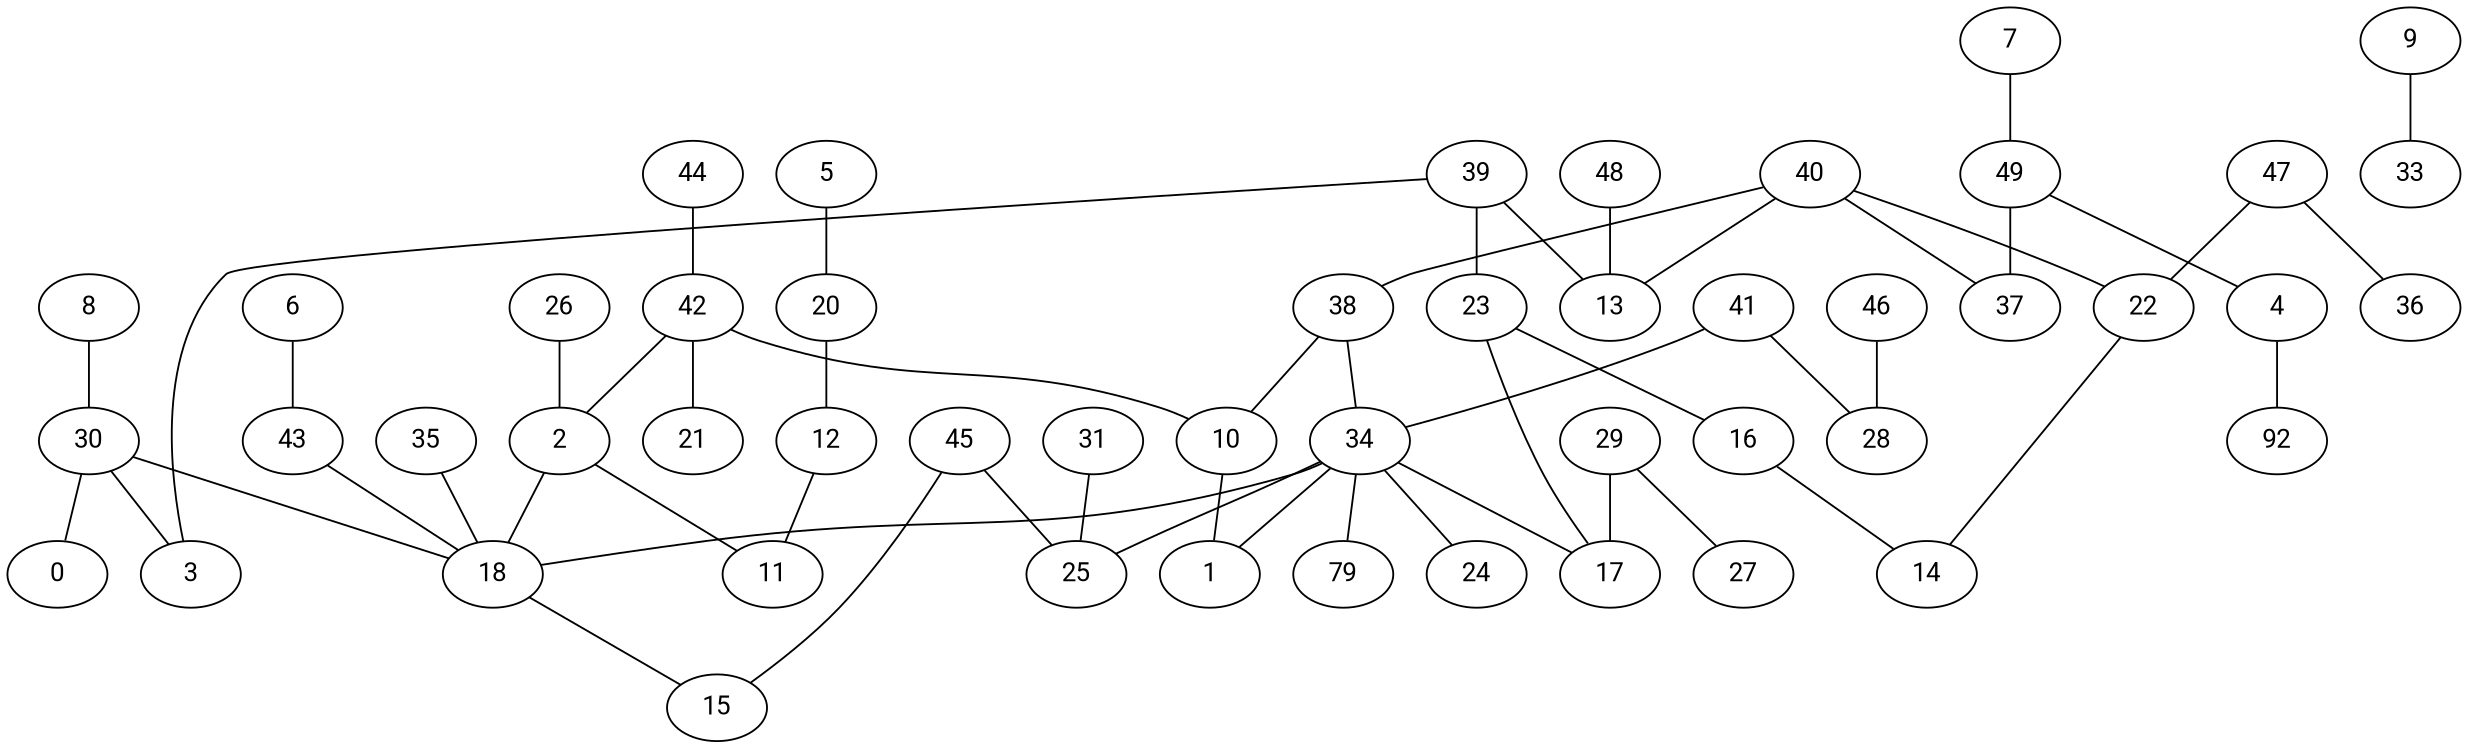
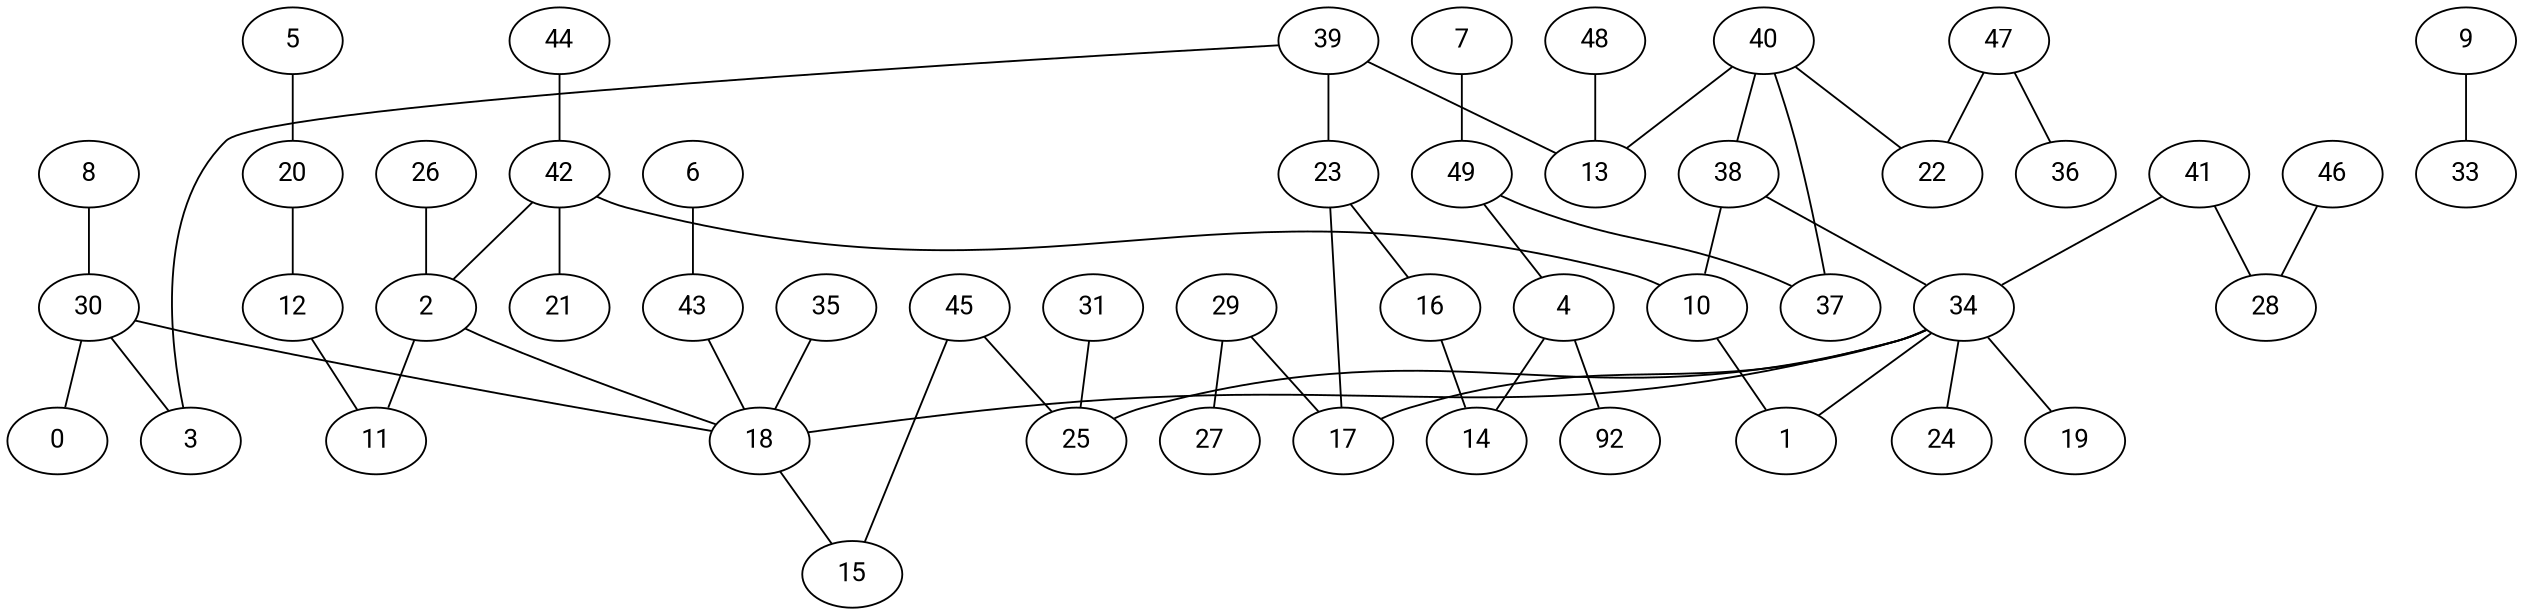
edge "22" -- "14": now "4" -- "14"
node "79": label "79" -> "19"
